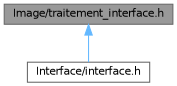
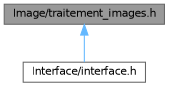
node "Image/traitement_interface.h": label "Image/traitement_interface.h" -> "Image/traitement_images.h"
